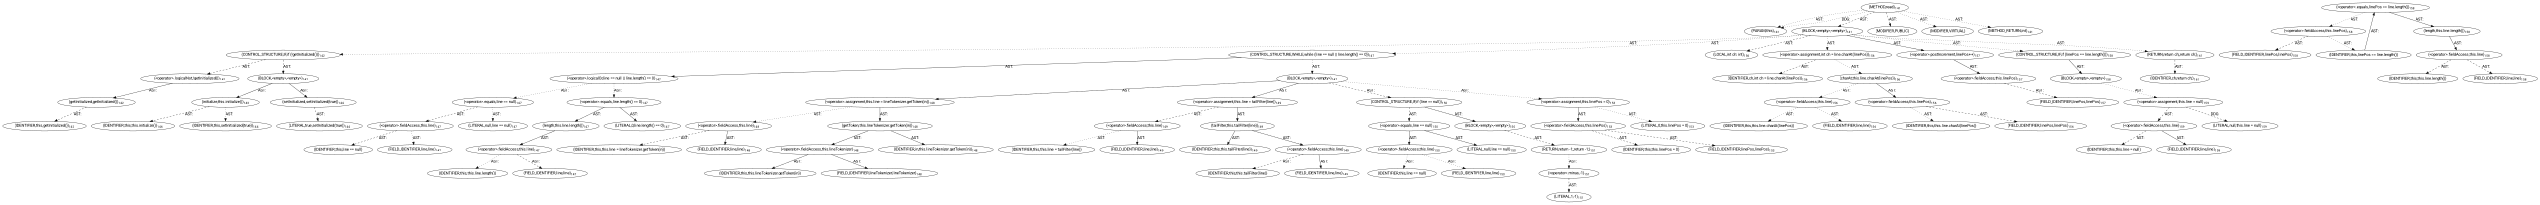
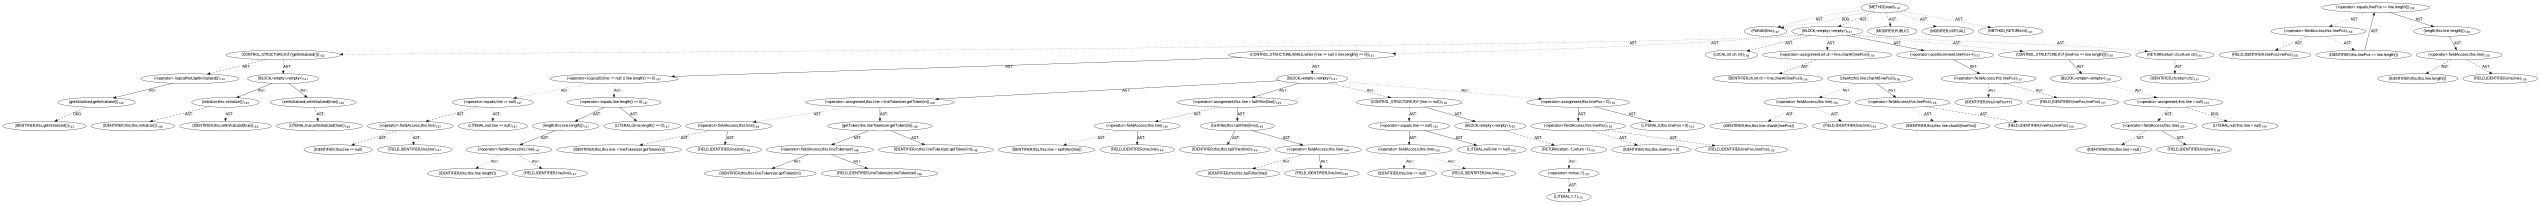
edge "(<operator>.assignment,int ch = line.charAt(linePos))" -> "(charAt,this.line.charAt(linePos))": removed, label "AST:"
node "(IDENTIFIER,this,linePos++)": added
edge "(getInitialized,getInitialized())" -> "(IDENTIFIER,this,getInitialized())": label "AST: " -> "DDG: "
edge "(<operator>.assignment,this.linePos = 0)" -> "(LITERAL,0,this.linePos = 0)": style dotted -> solid
